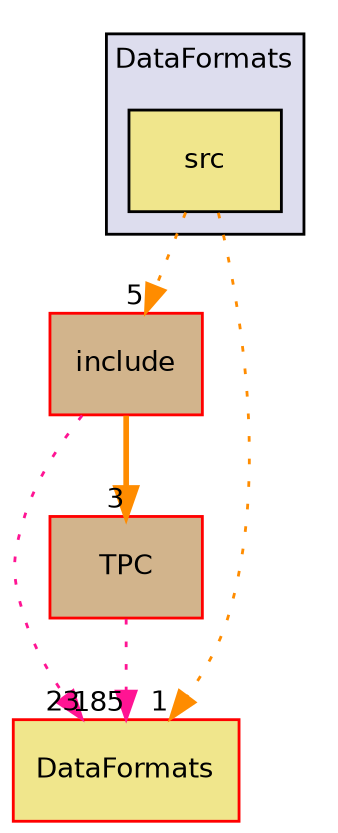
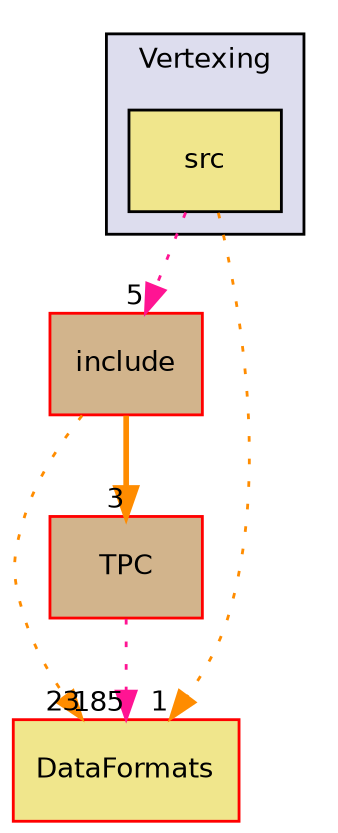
cluster "DataFormats": label "DataFormats" -> "Vertexing"
edge "src" -> "include": color darkorange -> deeppink
edge "include" -> "DataFormats": color deeppink -> darkorange
